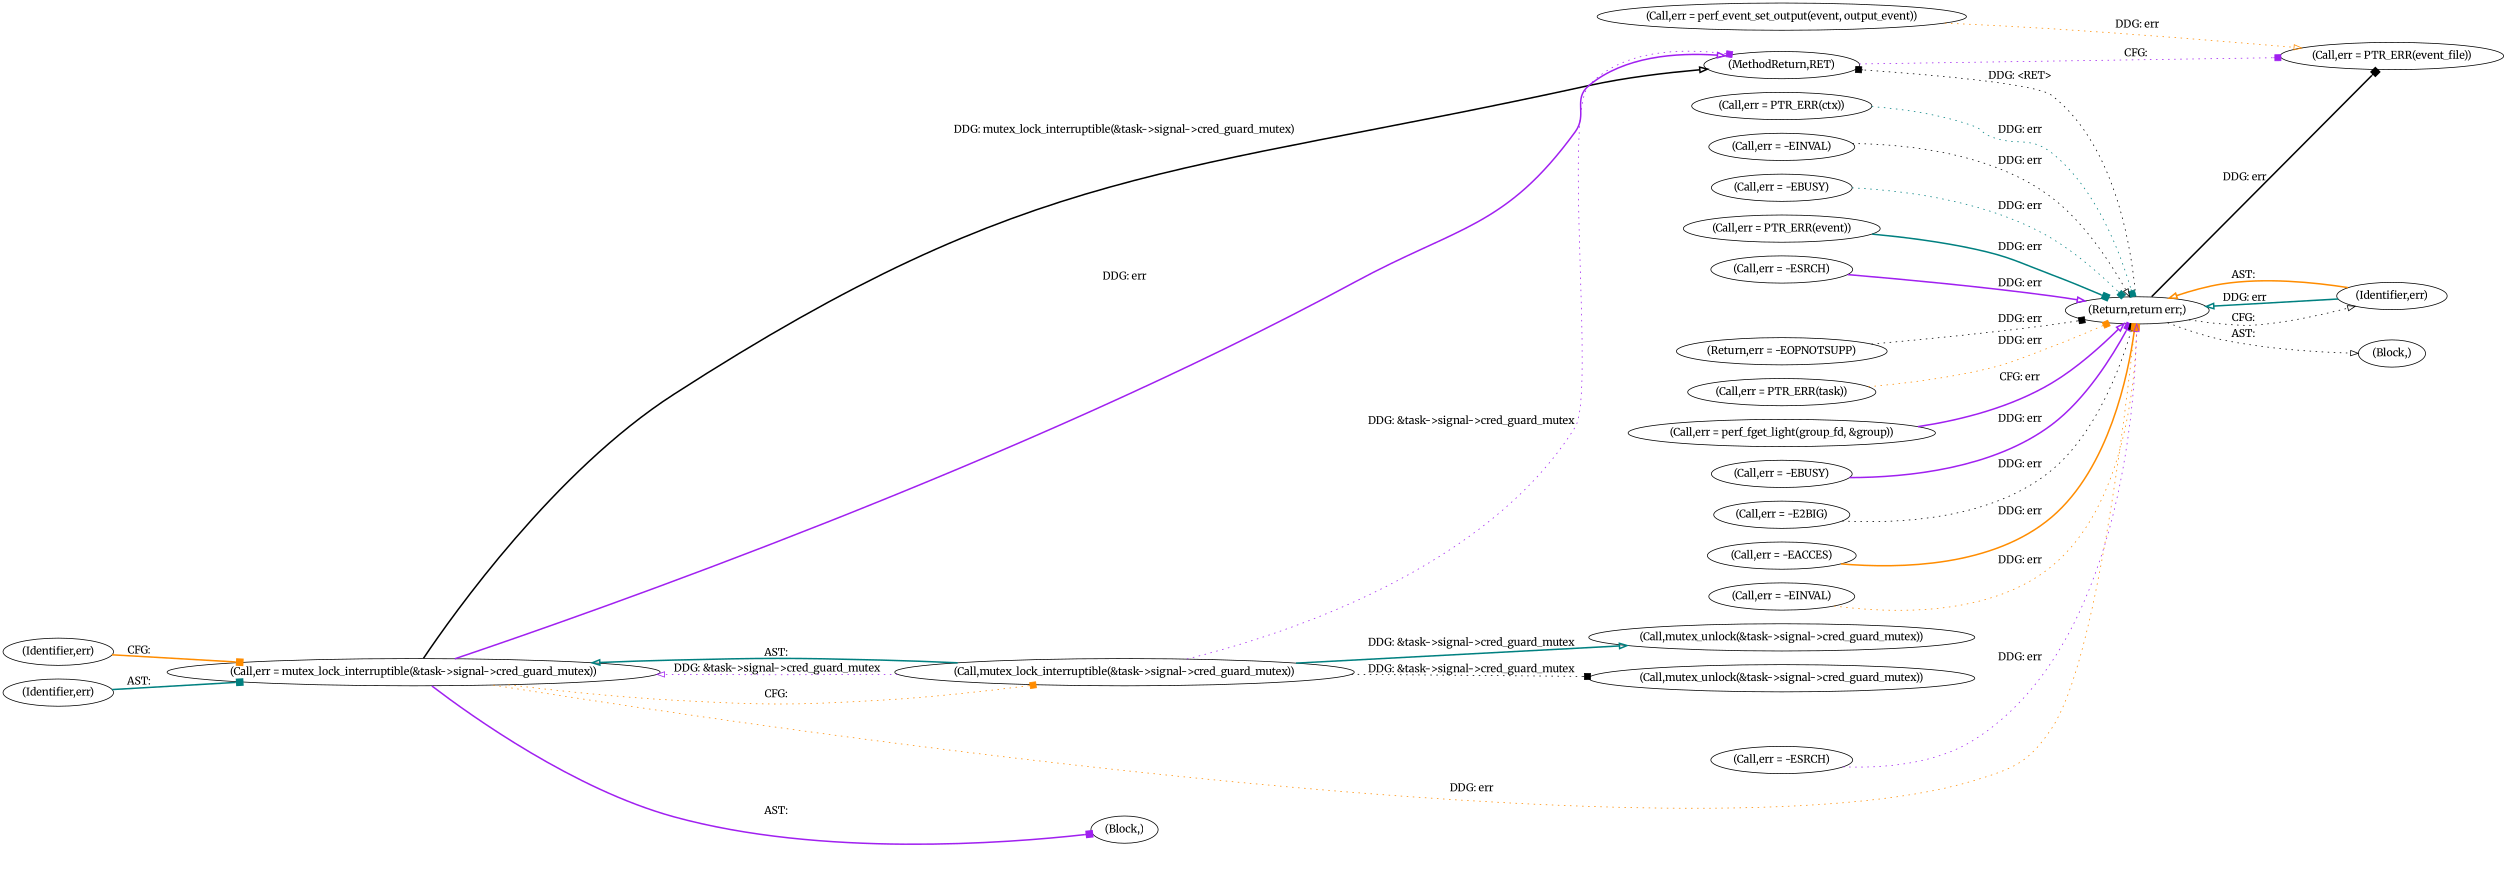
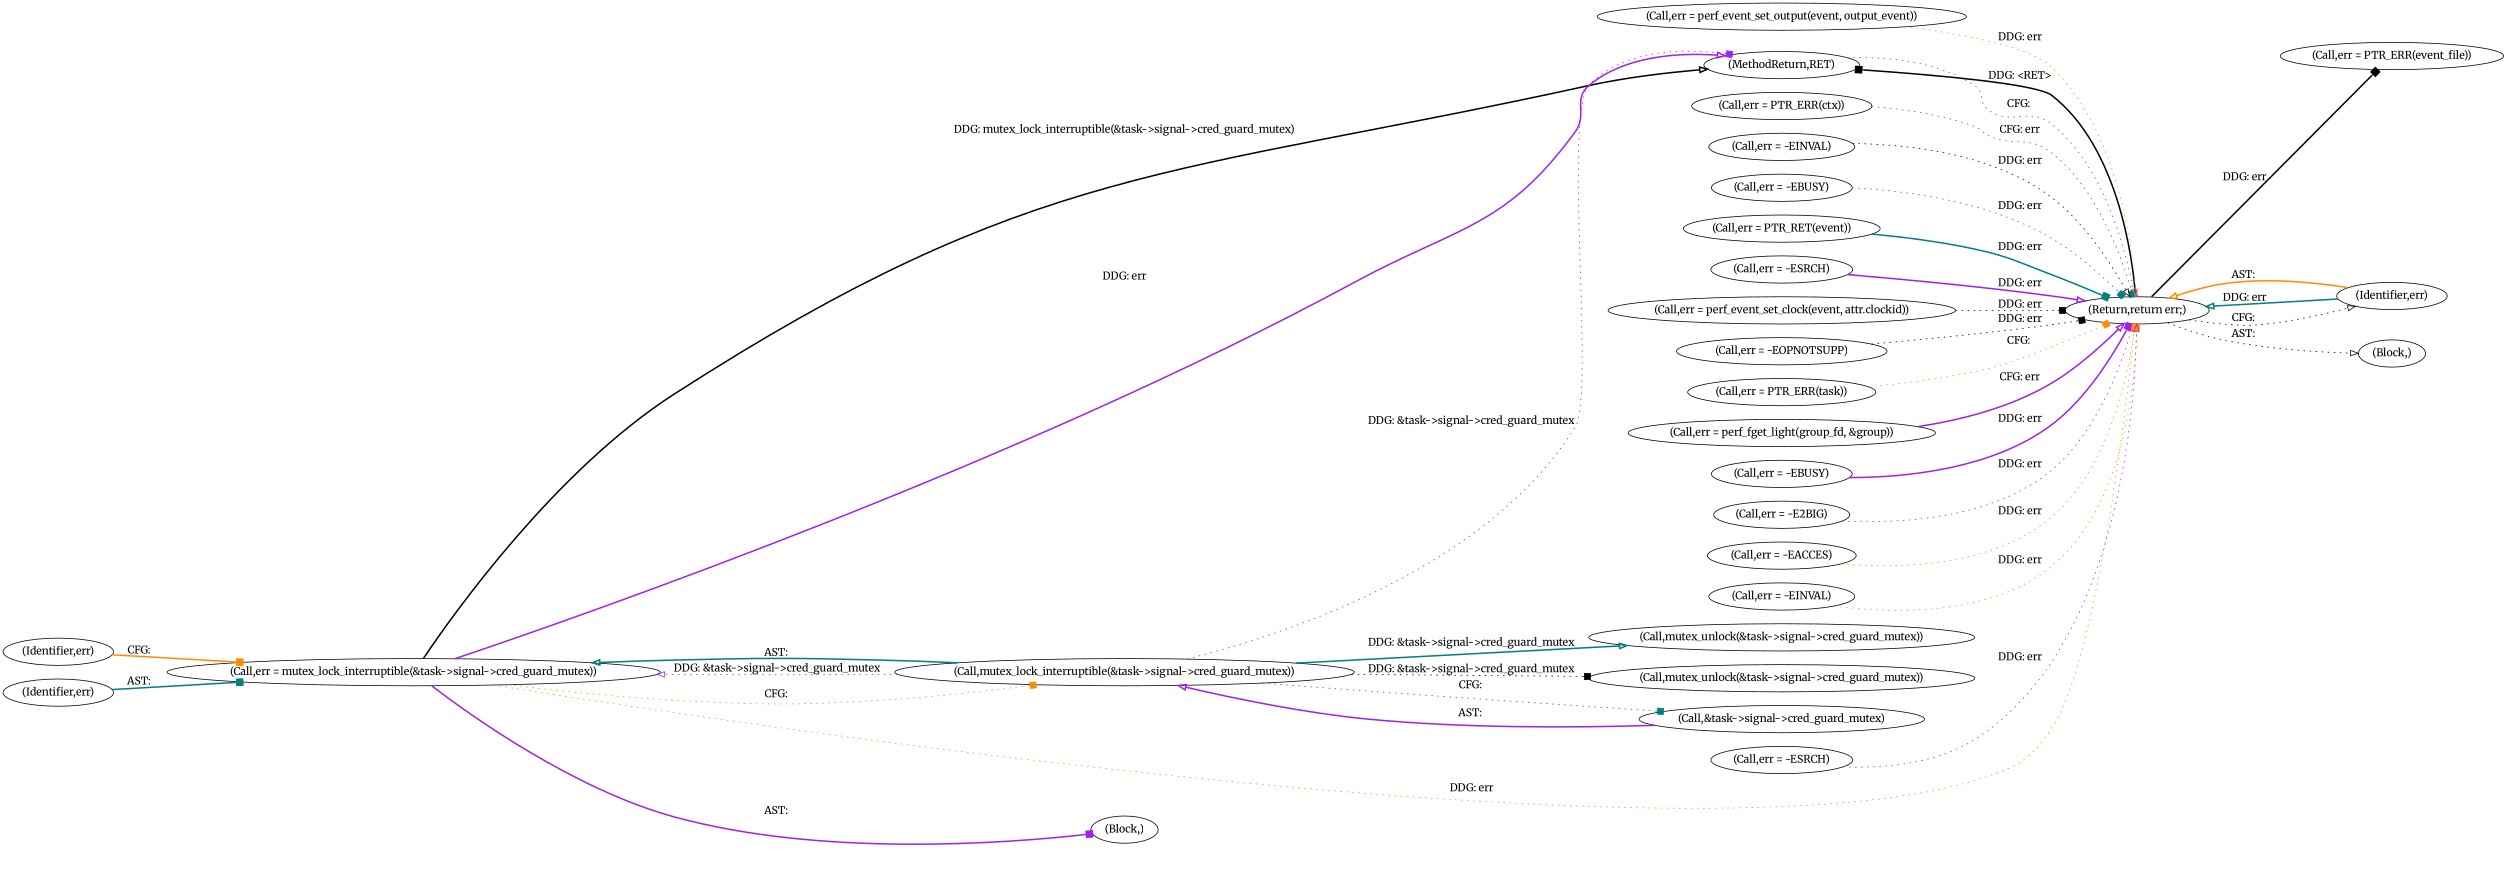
edge "(Call,err = perf_event_set_output(event, output_event))" -> "(Call,err = PTR_ERR(event_file))": now "(Call,err = perf_event_set_output(event, output_event))" -> "(Return,return err;)"
edge "(MethodReturn,RET)" -> "(Call,err = PTR_ERR(event_file))": now "(MethodReturn,RET)" -> "(Return,return err;)"
edge "(Return,return err;)" -> "(MethodReturn,RET)": style dotted -> bold
edge "(Call,err = PTR_ERR(ctx))" -> "(Return,return err;)": label "DDG: err" -> "CFG: err"
node "(Call,err = PTR_ERR(event))": label "(Call,err = PTR_ERR(event))" -> "(Call,err = PTR_RET(event))"
node "(Call,err = perf_event_set_clock(event, attr.clockid))": added
edge "(Call,err = PTR_ERR(task))" -> "(Return,return err;)": label "DDG: err" -> "CFG: "
node "(Return,err = -EOPNOTSUPP)": label "(Return,err = -EOPNOTSUPP)" -> "(Call,err = -EOPNOTSUPP)"
edge "(Call,err = -E2BIG)" -> "(Return,return err;)": color black -> purple
edge "(Call,err = -EACCES)" -> "(Return,return err;)": style bold -> dotted
node "(Call,&task->signal->cred_guard_mutex)": added
